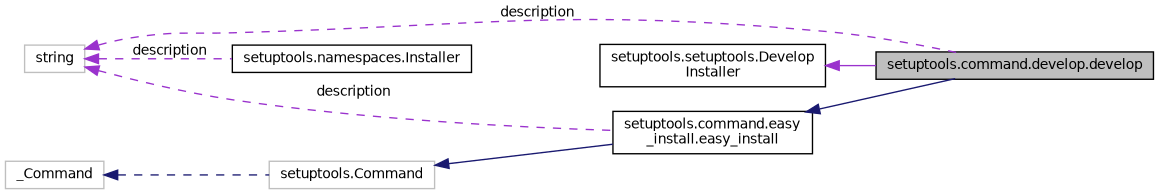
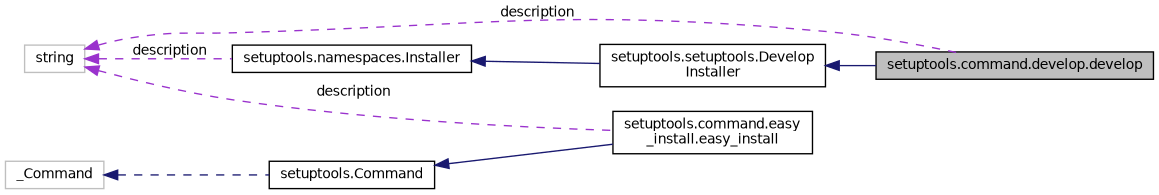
edge "setuptools.setuptools.Develop Installer" -> "setuptools.namespaces.Installer": added
edge "setuptools.command.develop.develop" -> "setuptools.setuptools.Develop Installer": color darkorchid3 -> midnightblue
edge "setuptools.command.develop.develop" -> "setuptools.command.easy _install.easy_install": removed
node "setuptools.Command": color grey75 -> black
